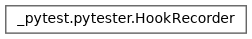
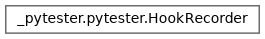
node "_pytest.pytester.HookRecorder": label "_pytest.pytester.HookRecorder" -> "_pytester.pytester.HookRecorder"
